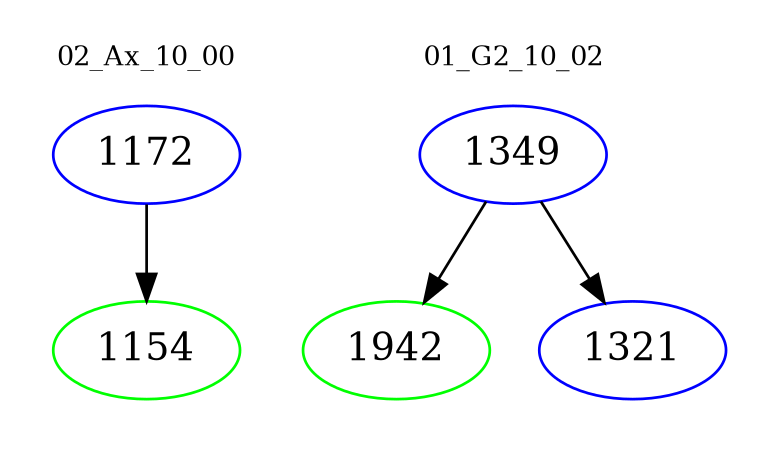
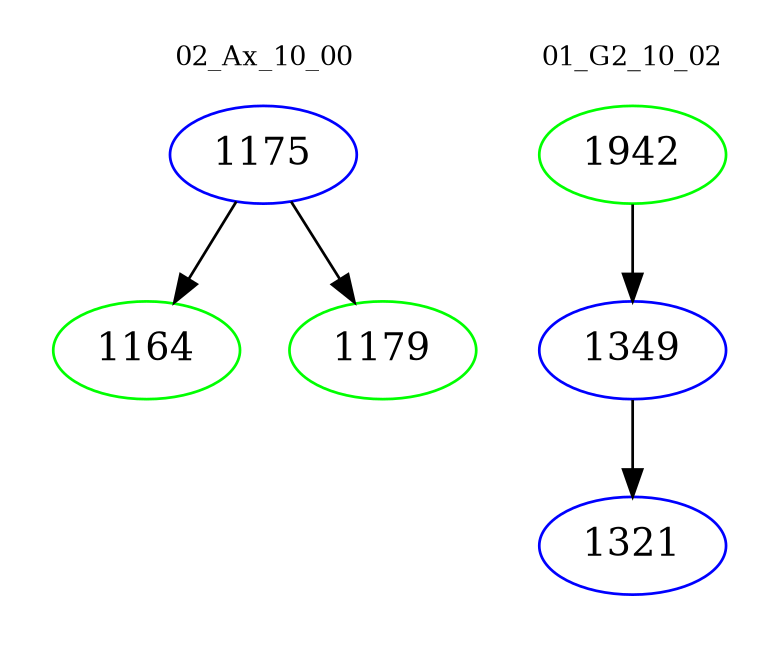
node "1172": label "1172" -> "1175"
edge "1349" -> "1942": reversed
node "1154": label "1154" -> "1164"
node "1179": added
